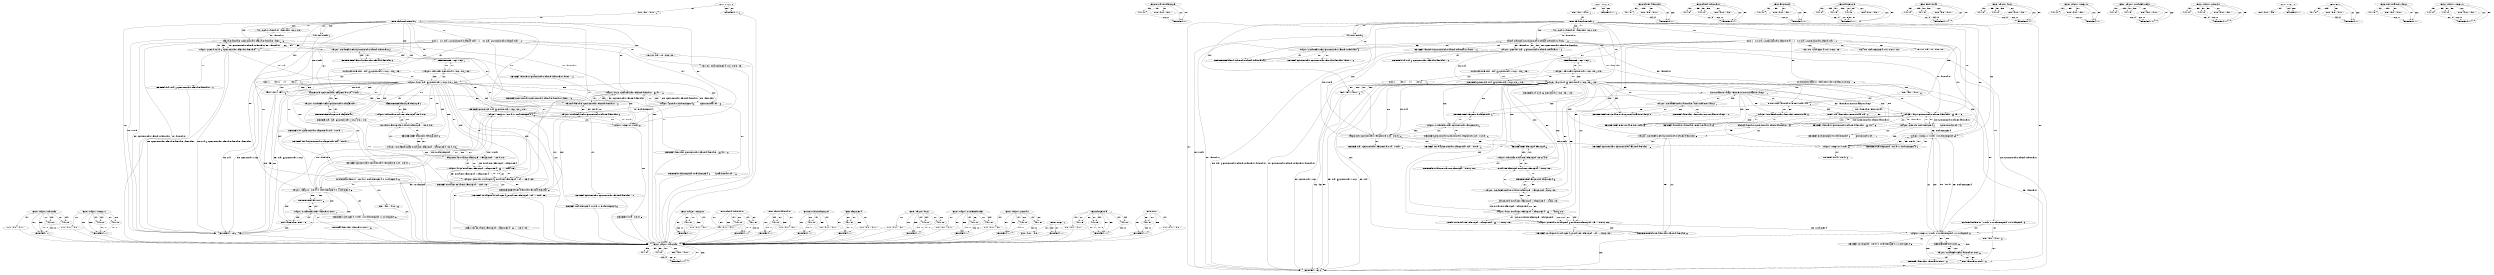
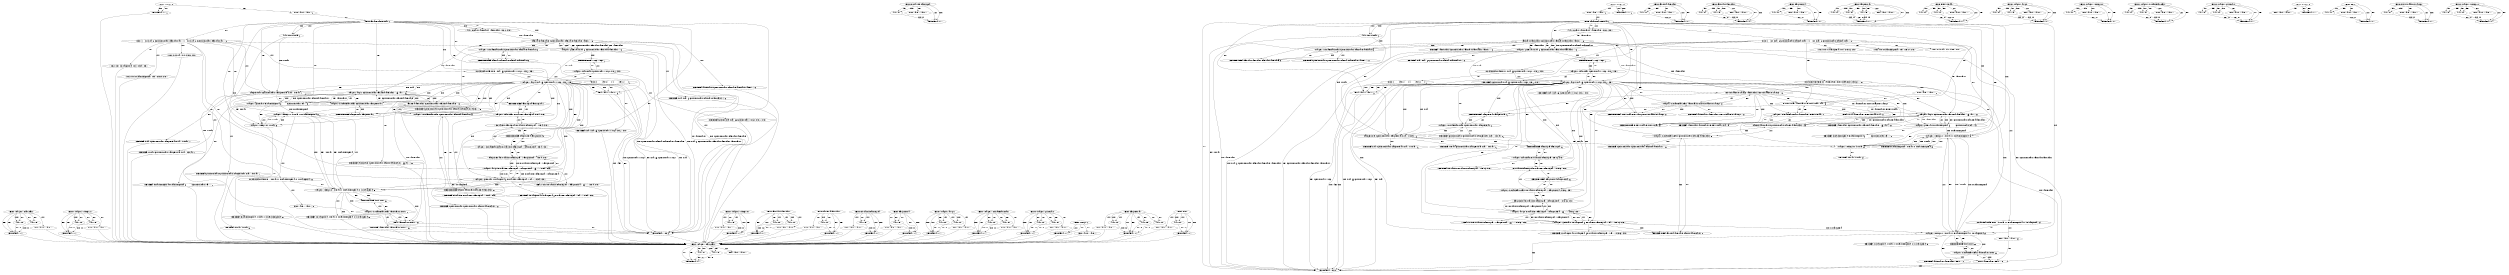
node "<(LOCAL,bool browser_active: bool)<SUB>9</SUB>>": added
